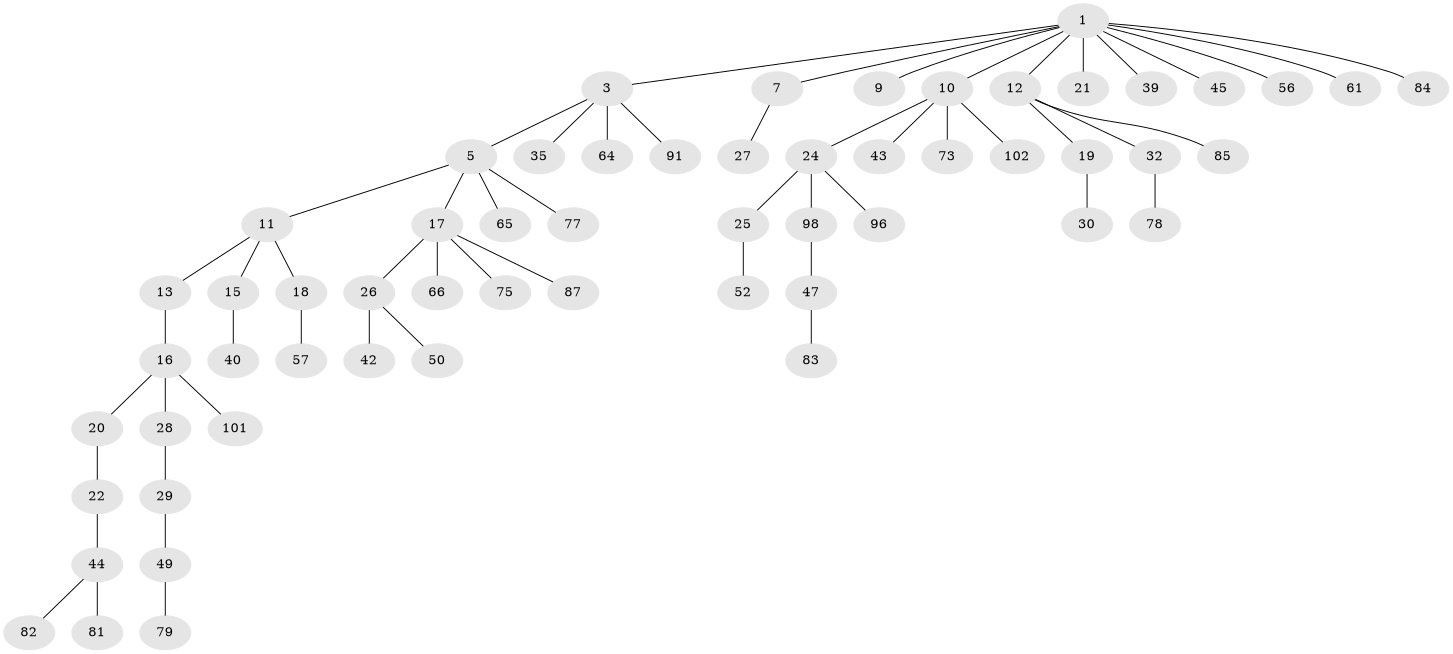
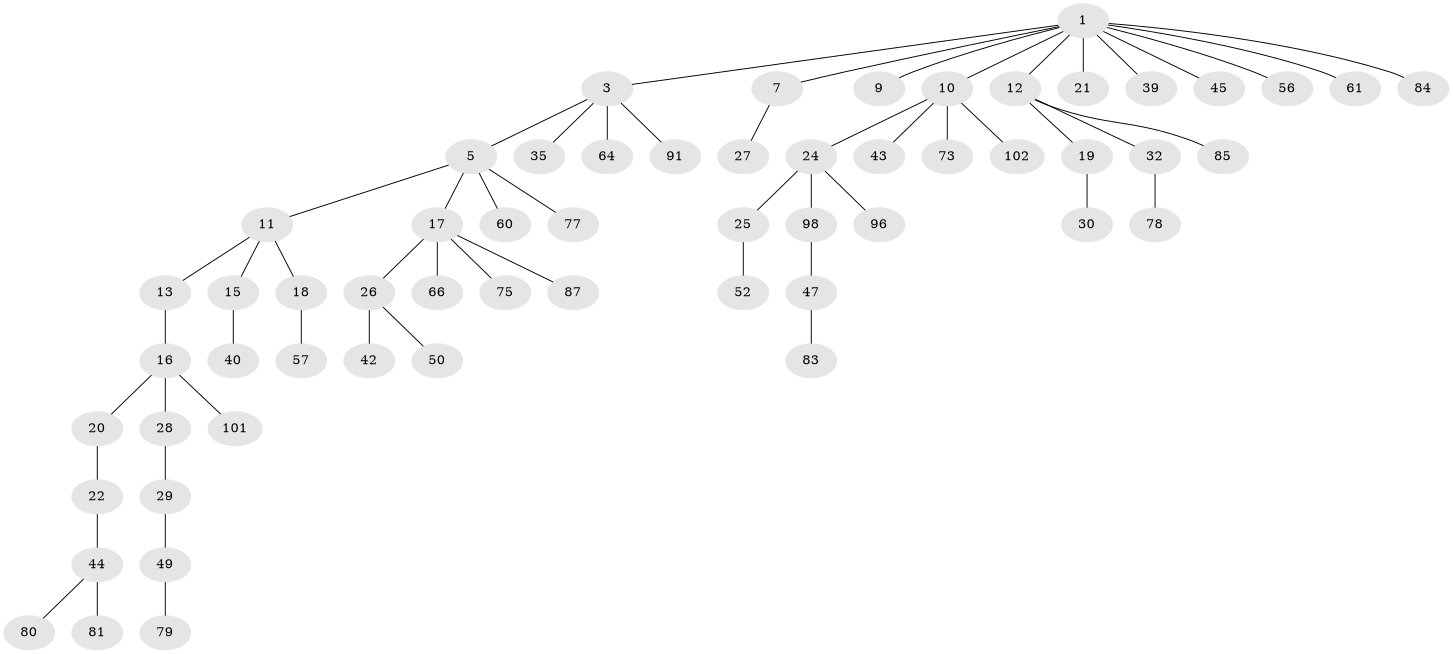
node "65": label "65" -> "60"
node "82": label "82" -> "80"
